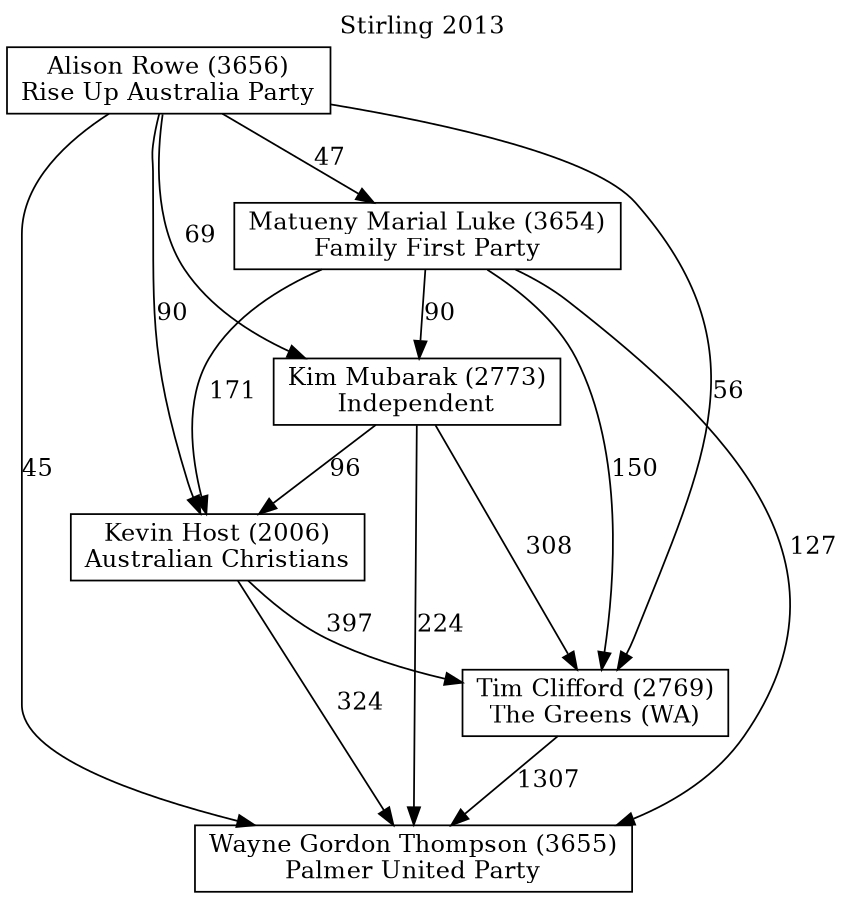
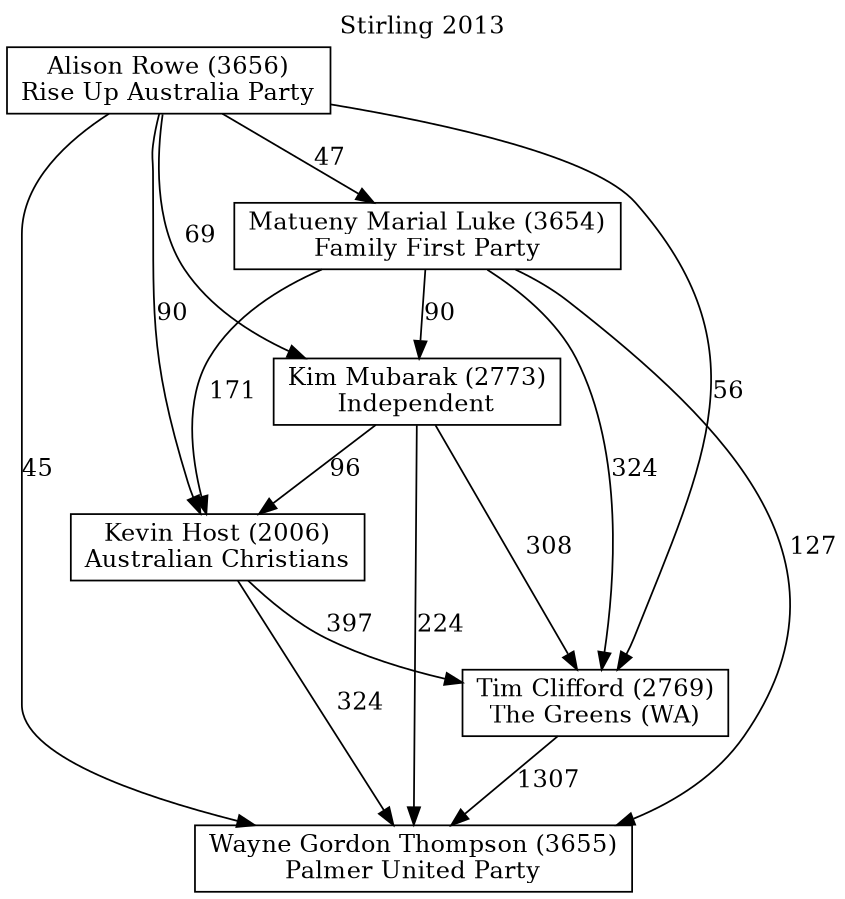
edge "Matueny Marial Luke (3654) Family First Party" -> "Tim Clifford (2769) The Greens (WA)": label "150" -> "324"
